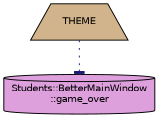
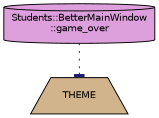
edge "THEME" -> "Students::BetterMainWindow ::game_over": reversed
